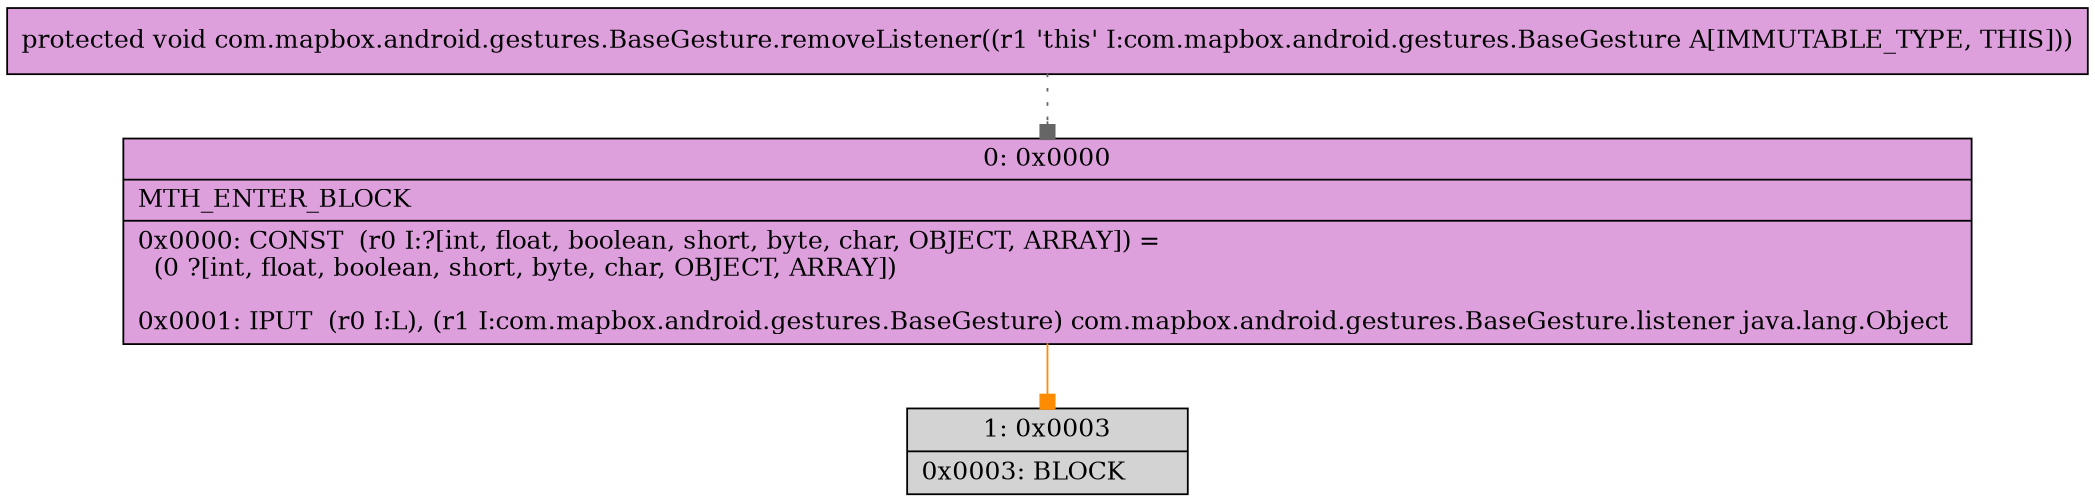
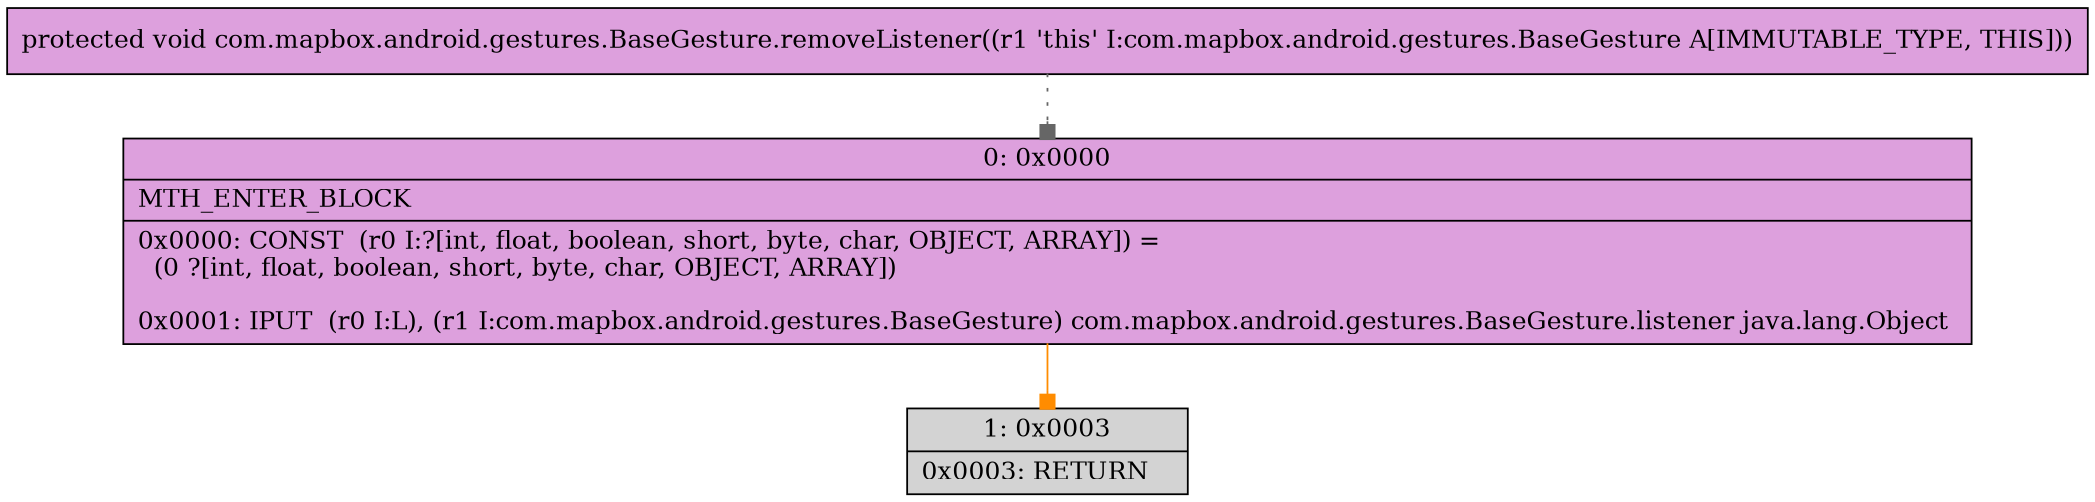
node "1: 0x0003": text "0x0003: BLOCK" -> "0x0003: RETURN"
